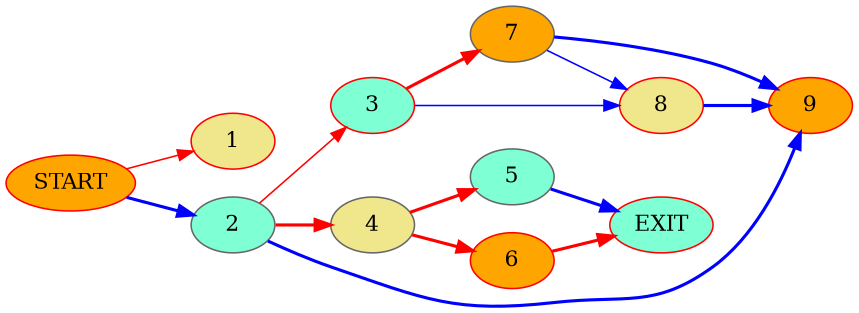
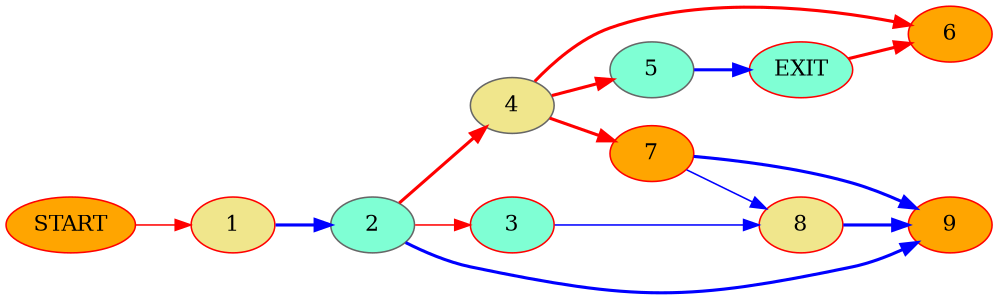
node "7": color gray40 -> red
edge "3" -> "7": now "4" -> "7"
edge "START" -> "2": now "1" -> "2"
edge "6" -> "EXIT": reversed
